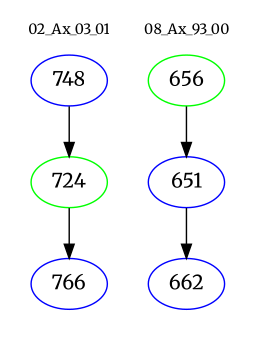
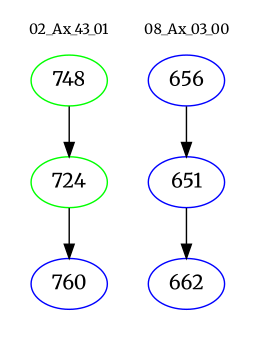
cluster "02_Ax_03_01": label "02_Ax_03_01" -> "02_Ax_43_01"
cluster "08_Ax_93_00": label "08_Ax_93_00" -> "08_Ax_03_00"
node "748": color blue -> green
node "656": color green -> blue
node "766": label "766" -> "760"
